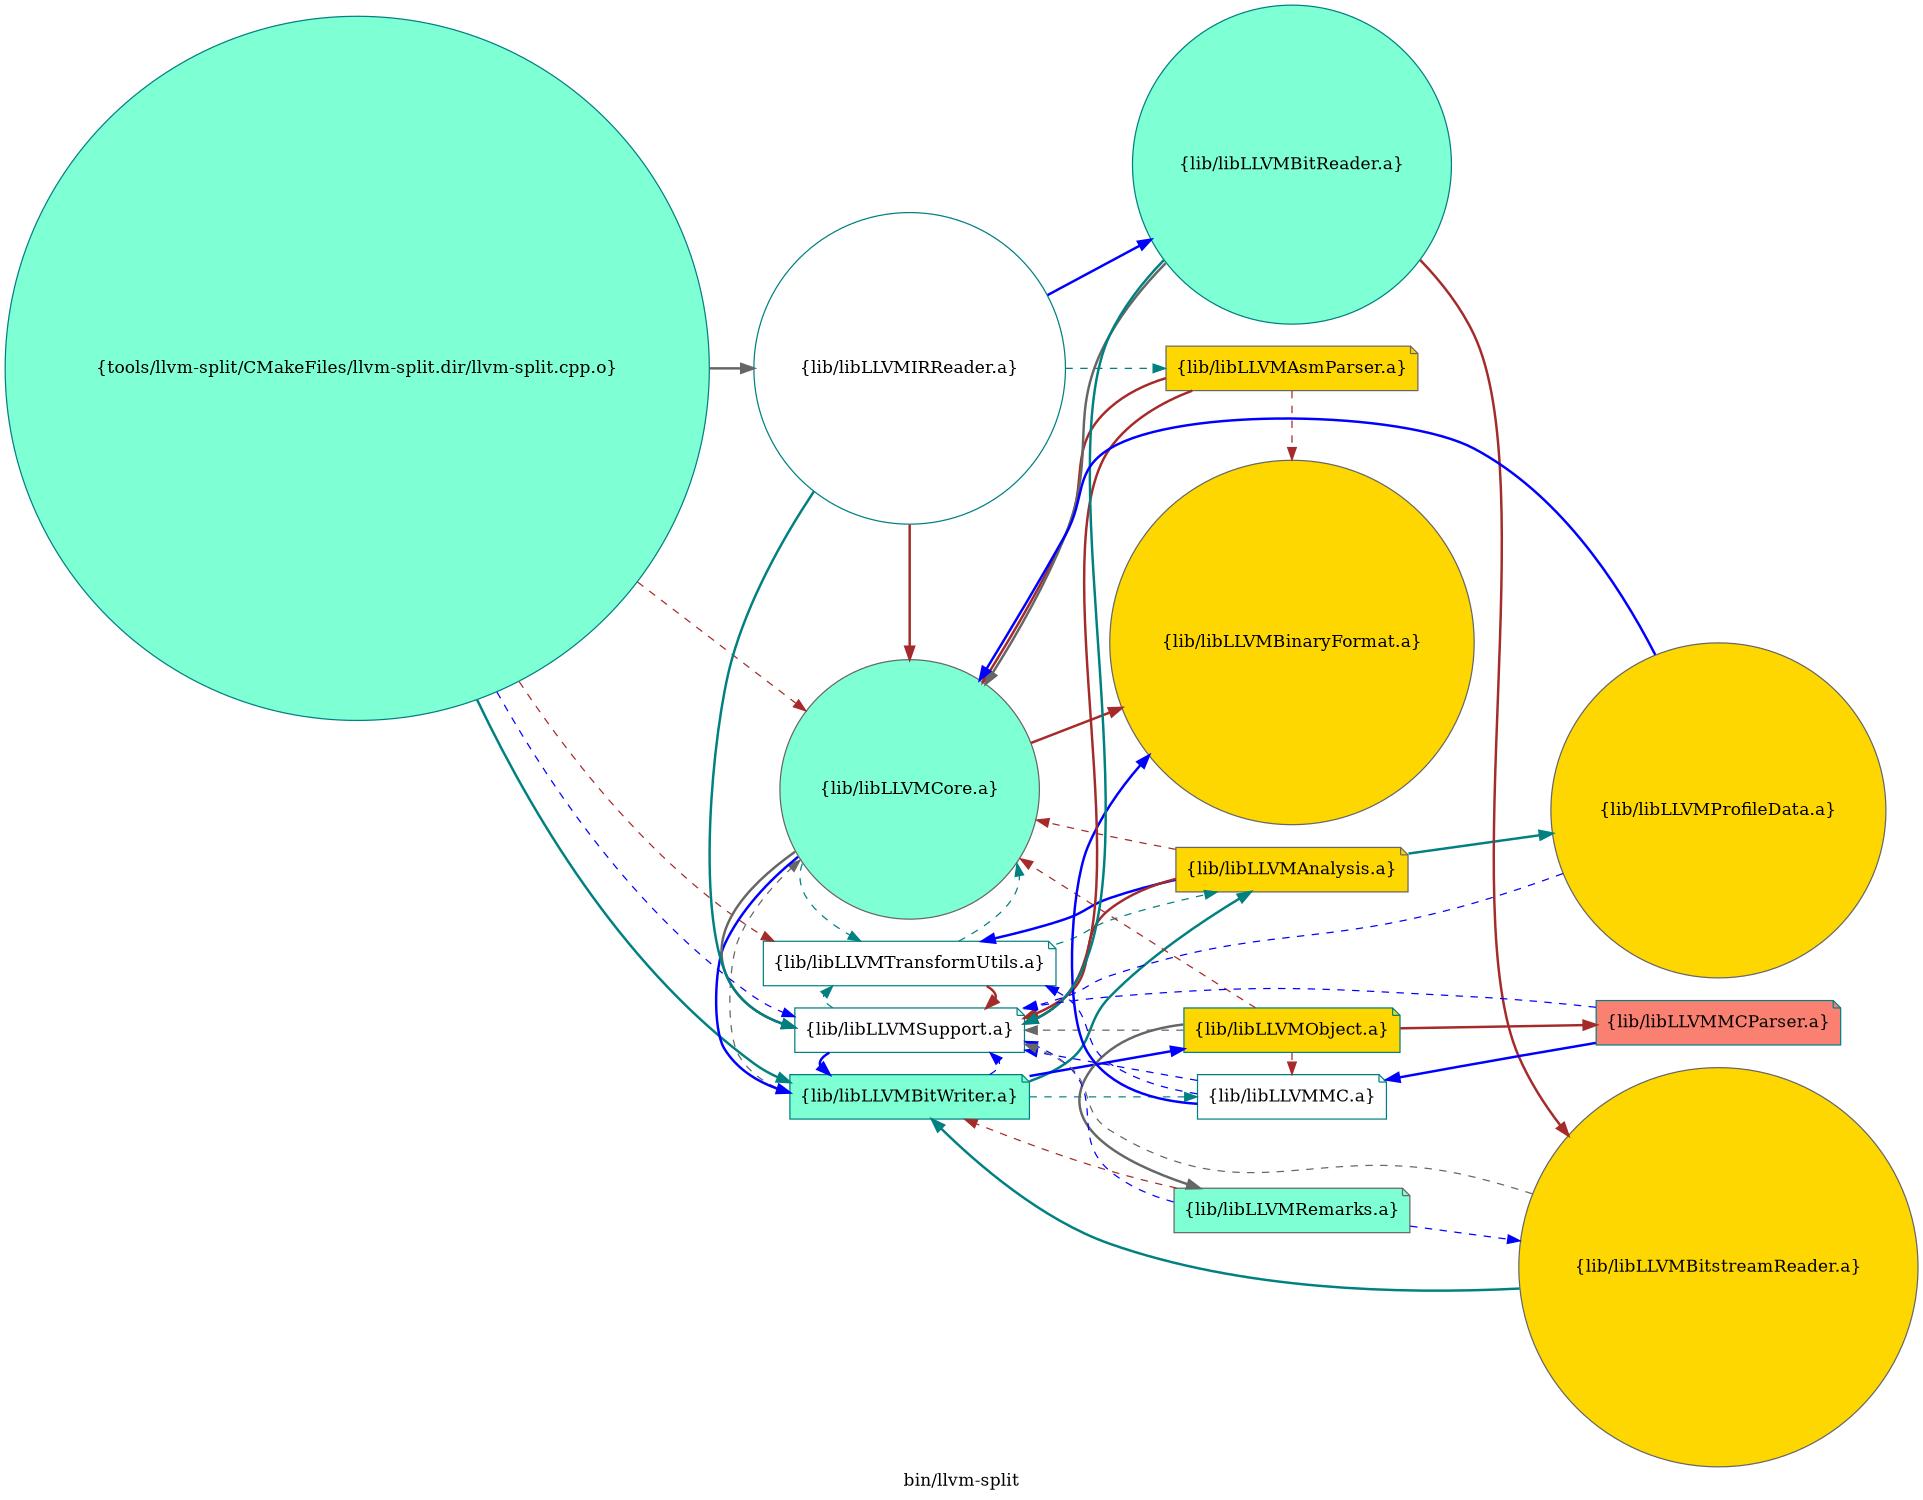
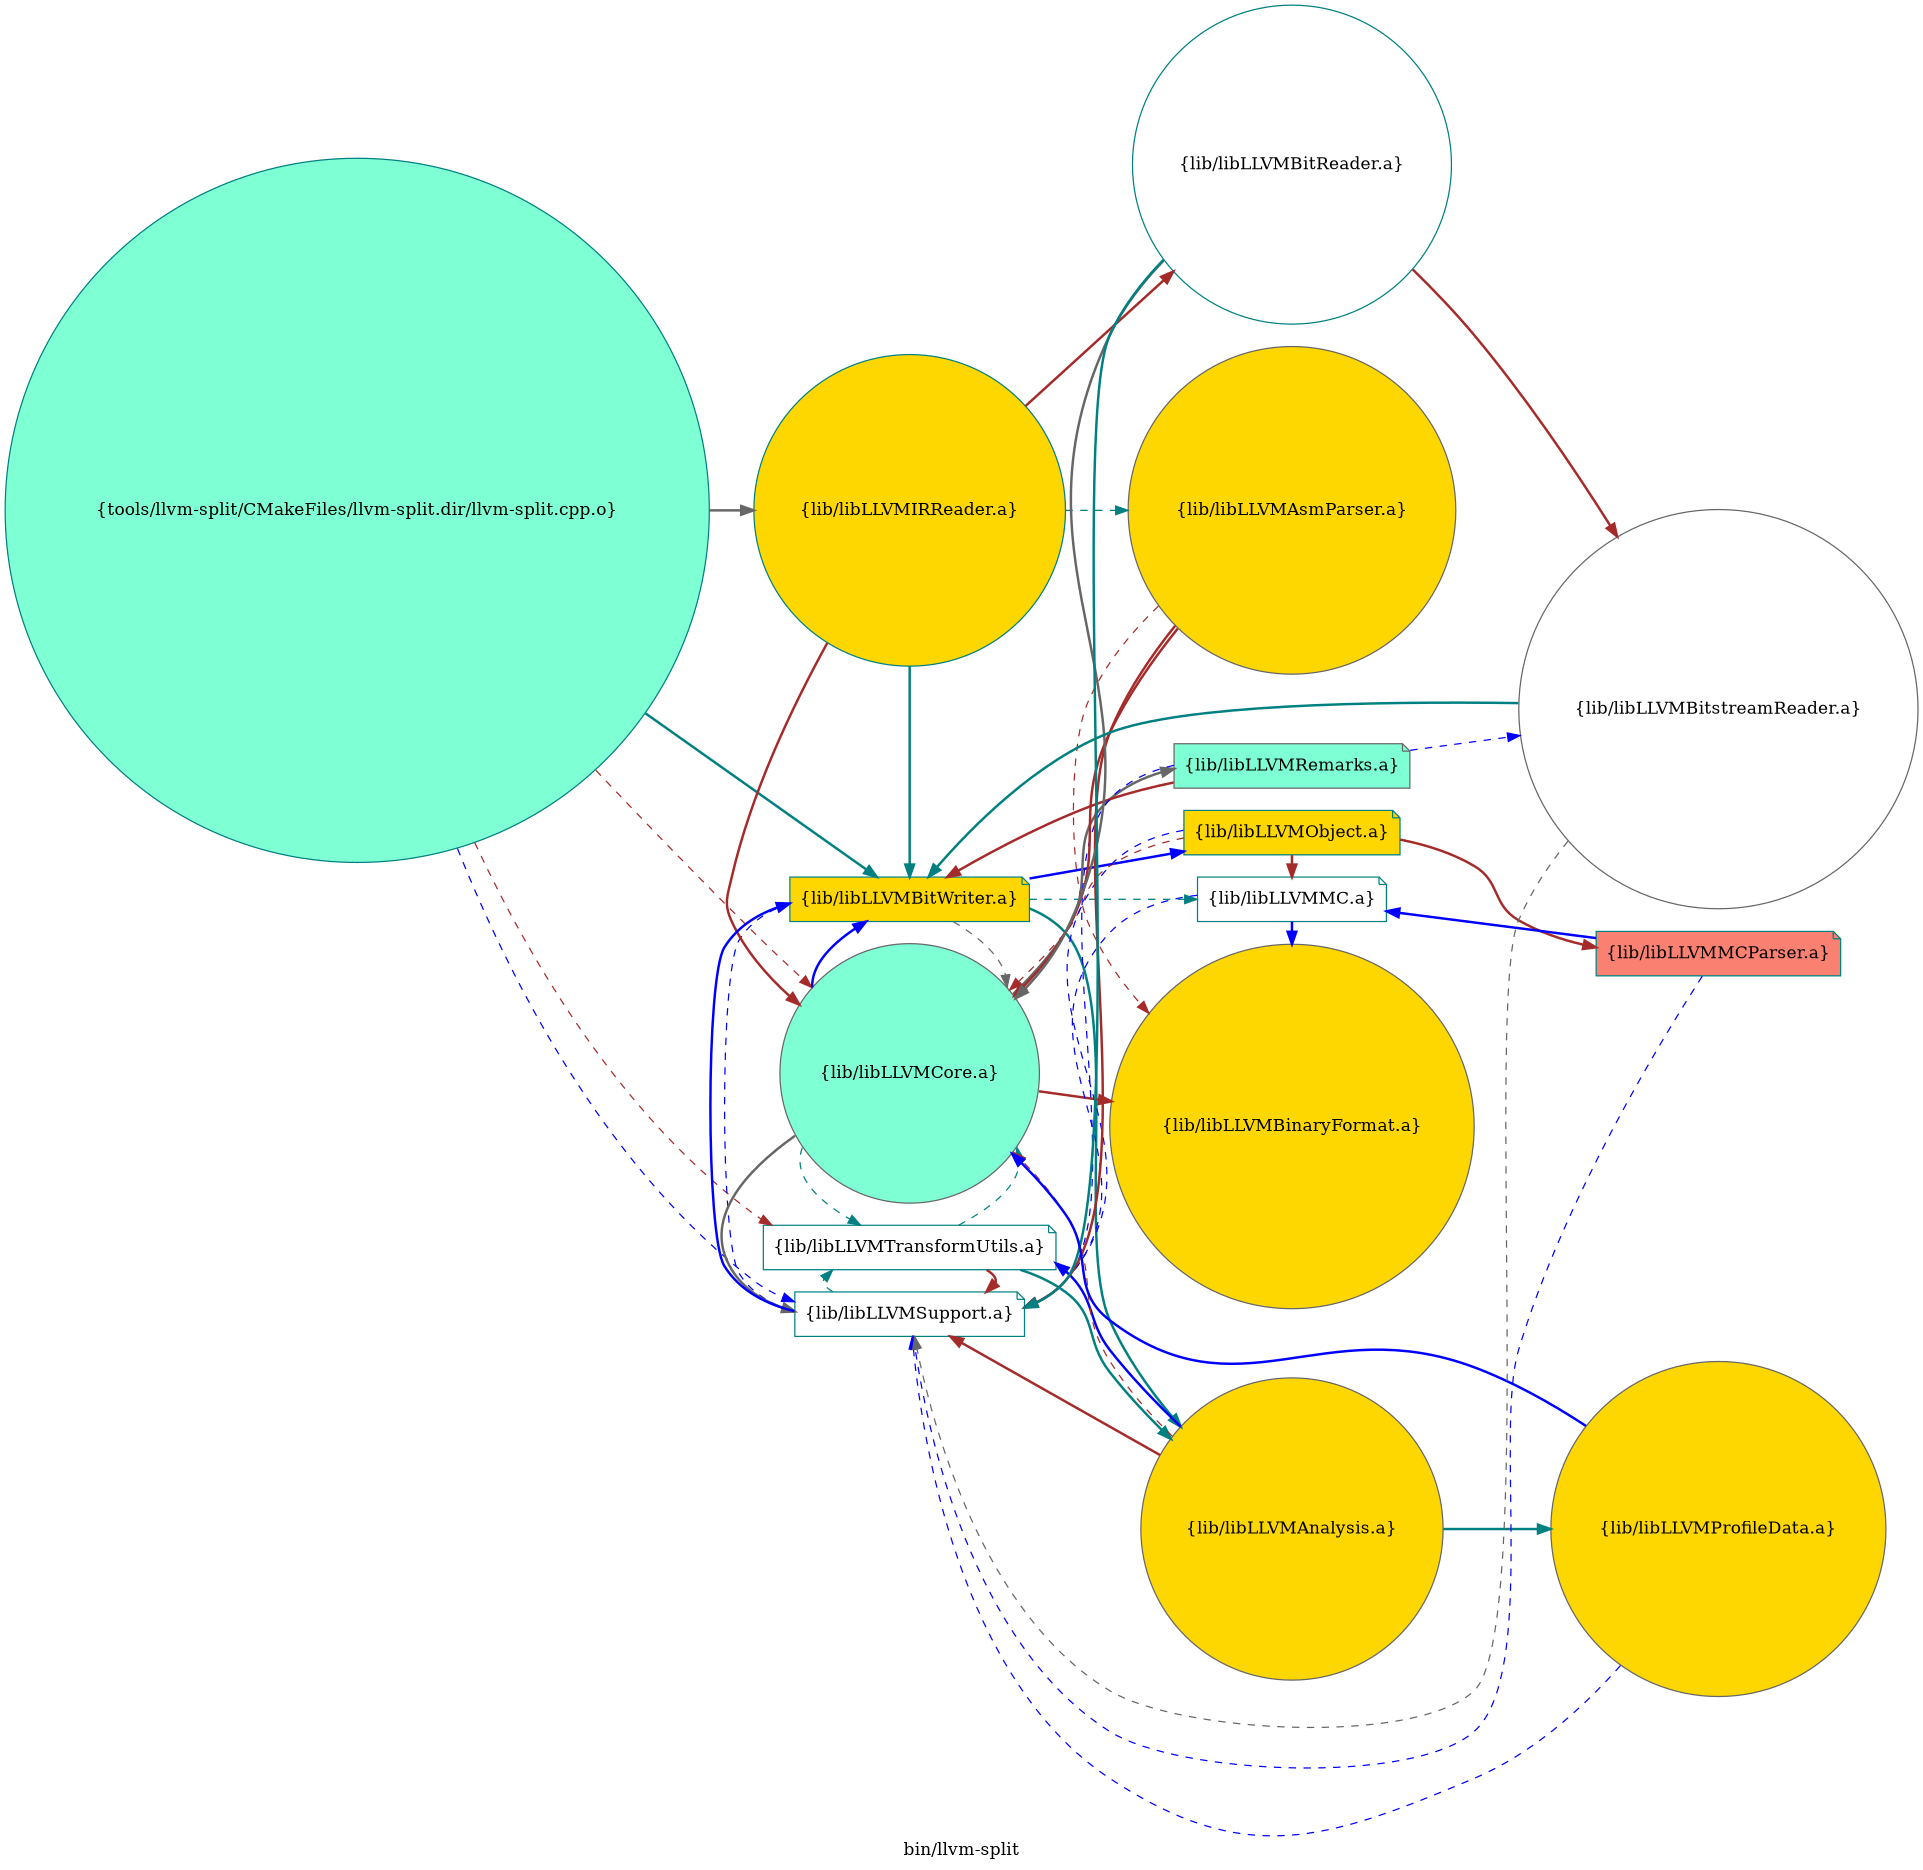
node "{lib/libLLVMBitReader.a}": fillcolor aquamarine -> white
edge "{lib/libLLVMIRReader.a}" -> "{lib/libLLVMBitReader.a}": color blue -> brown
node "{lib/libLLVMIRReader.a}": fillcolor white -> gold
node "{lib/libLLVMAsmParser.a}": shape note -> circle
edge "{lib/libLLVMIRReader.a}" -> "{lib/libLLVMSupport.a}": now "{lib/libLLVMIRReader.a}" -> "{lib/libLLVMBitWriter.a}"
node "{lib/libLLVMAnalysis.a}": shape note -> circle
edge "{lib/libLLVMTransformUtils.a}" -> "{lib/libLLVMAnalysis.a}": style dashed -> bold
edge "{lib/libLLVMObject.a}" -> "{lib/libLLVMSupport.a}": color gray40 -> blue
edge "{lib/libLLVMMC.a}" -> "{lib/libLLVMTransformUtils.a}": removed
edge "{lib/libLLVMObject.a}" -> "{lib/libLLVMMC.a}": style dashed -> bold
edge "{lib/libLLVMObject.a}" -> "{lib/libLLVMRemarks.a}": now "{lib/libLLVMCore.a}" -> "{lib/libLLVMRemarks.a}"
node "{lib/libLLVMBitWriter.a}": fillcolor aquamarine -> gold
edge "{lib/libLLVMRemarks.a}" -> "{lib/libLLVMBitWriter.a}": style dashed -> bold
node "{lib/libLLVMBitstreamReader.a}": fillcolor gold -> white
